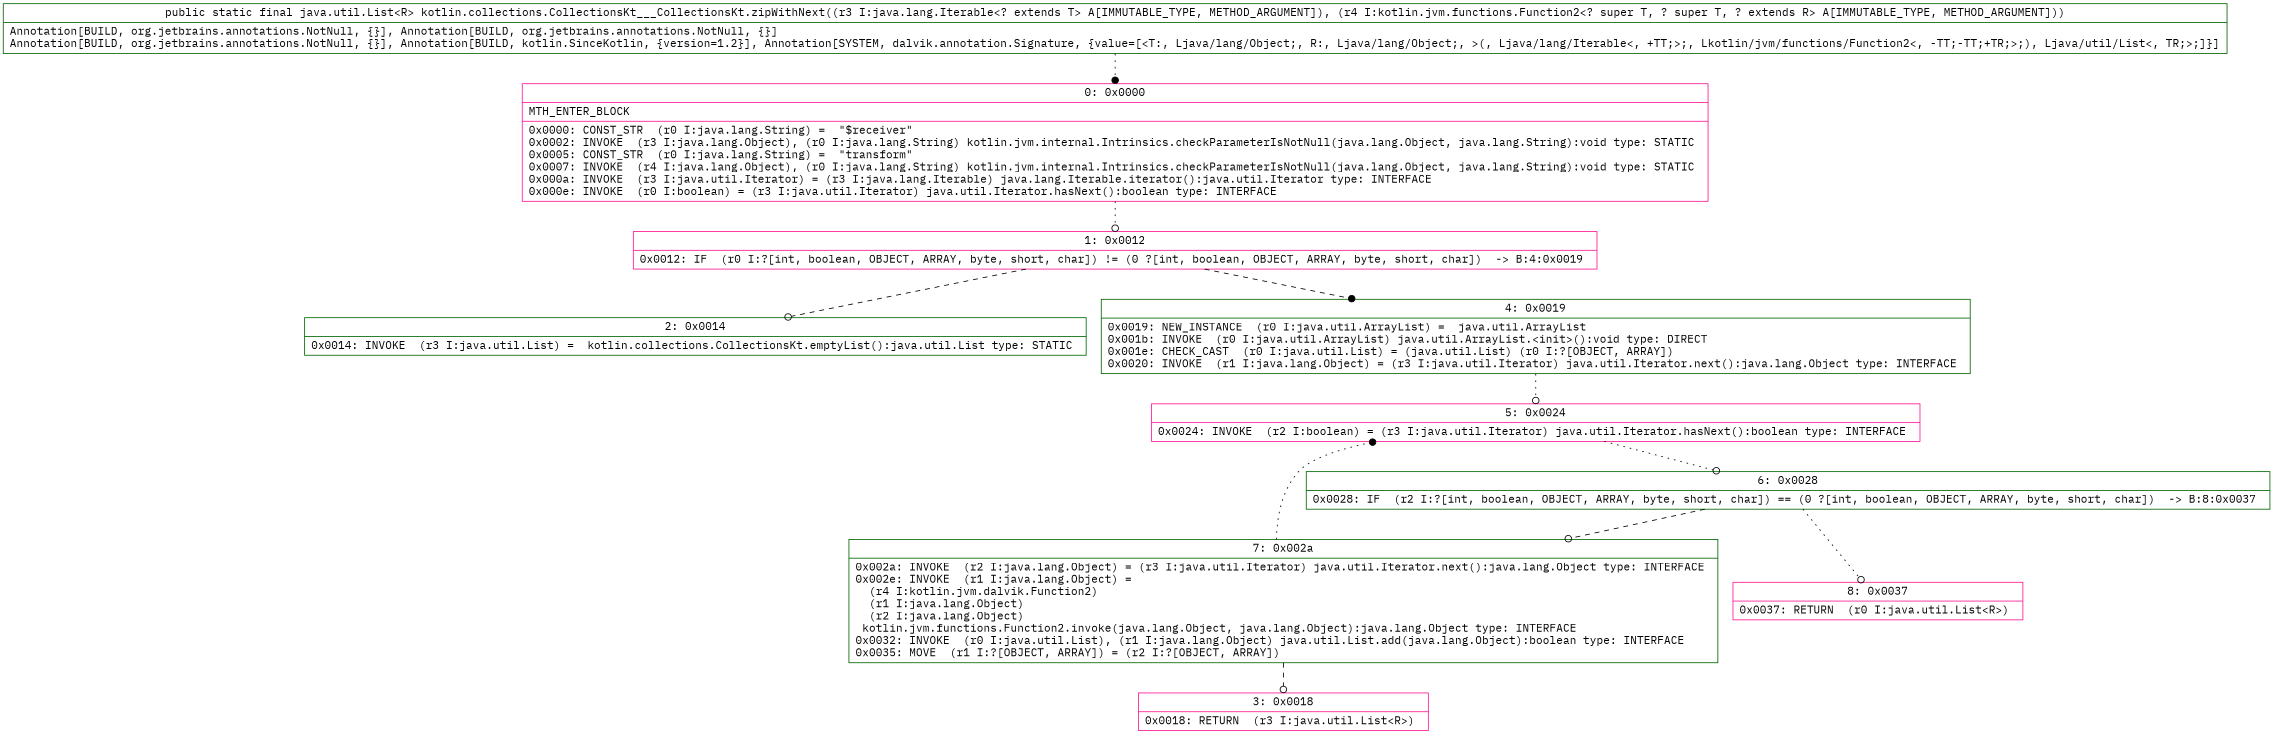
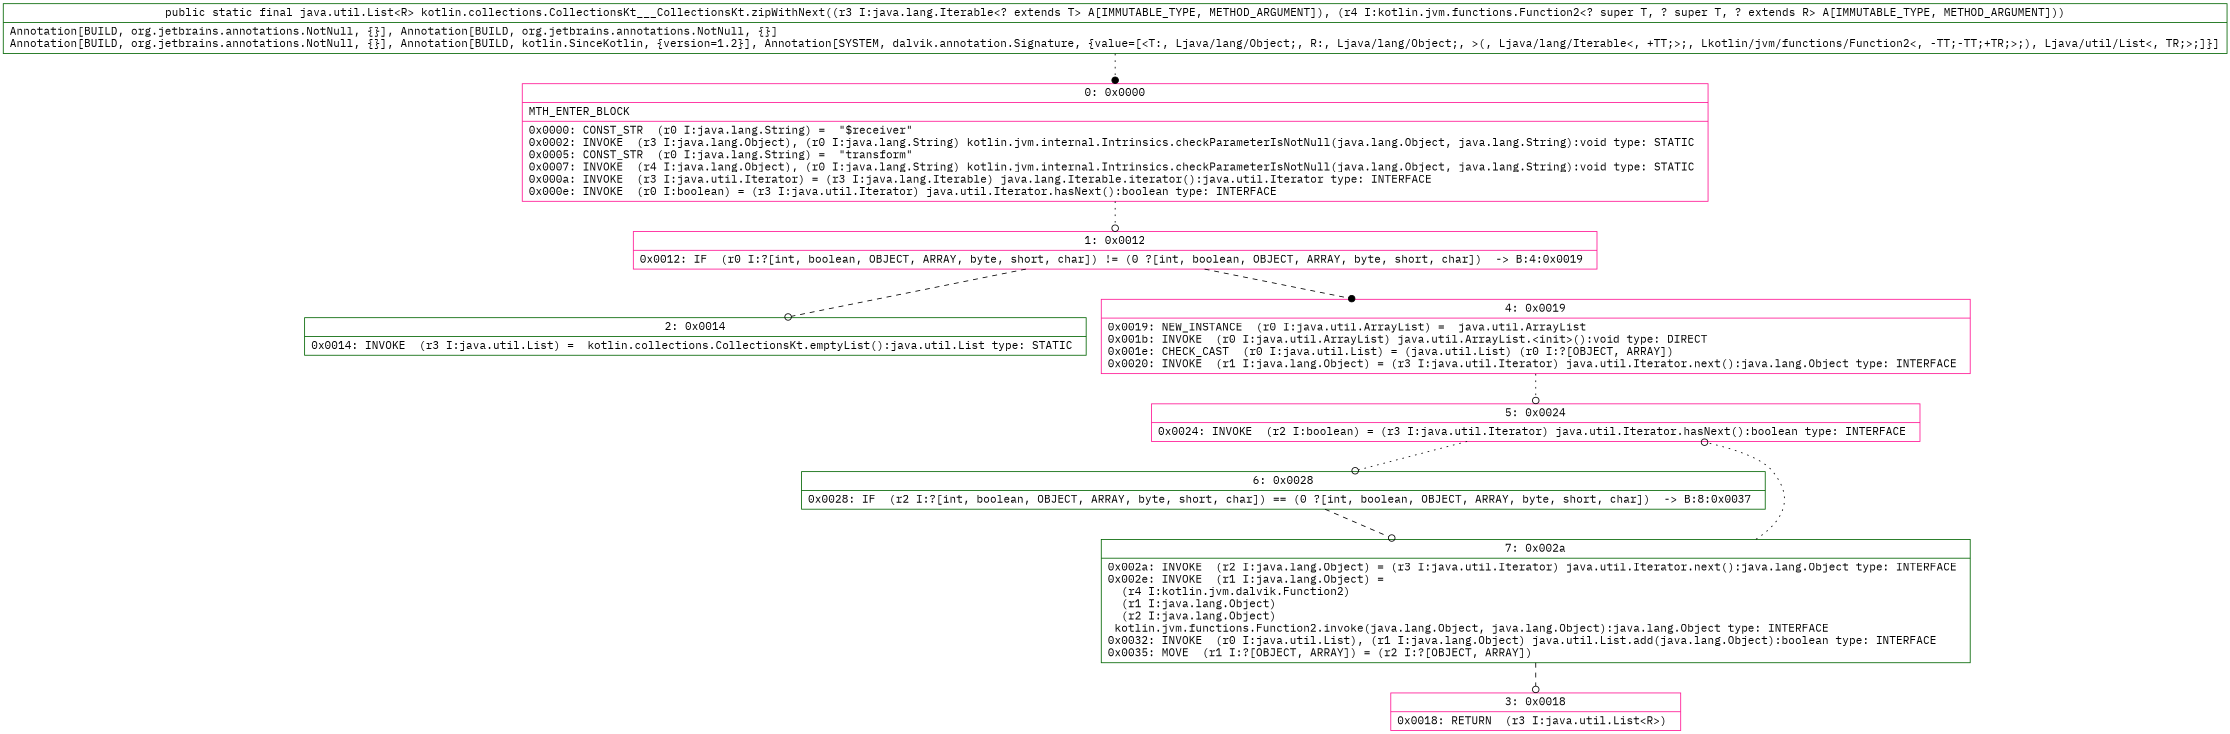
node "4: 0x0019": color darkgreen -> deeppink
edge "7: 0x002a" -> "5: 0x0024": arrowhead dot -> odot
node "8: 0x0037": removed
